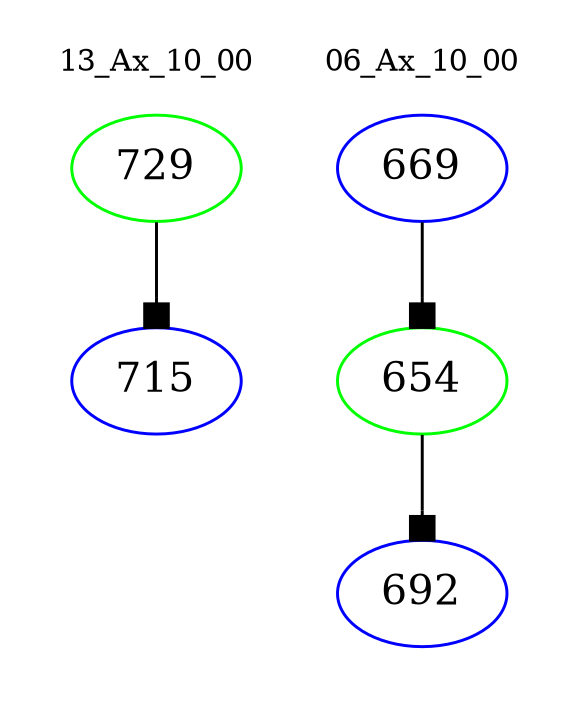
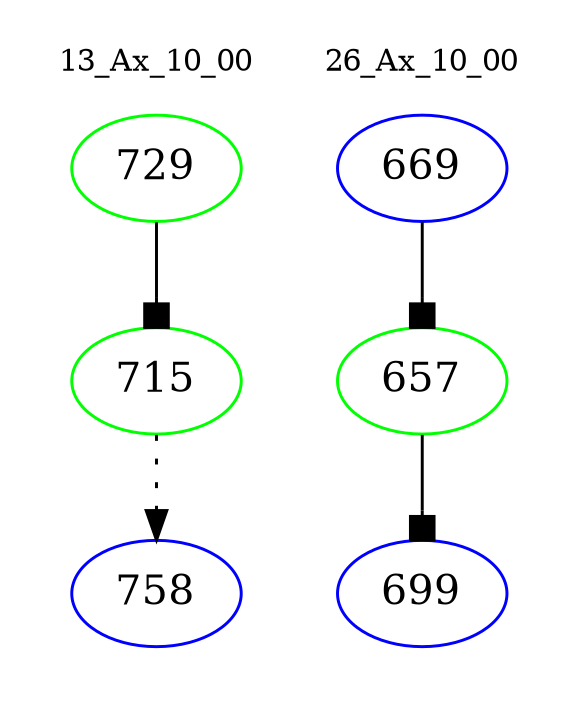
cluster "06_Ax_10_00": label "06_Ax_10_00" -> "26_Ax_10_00"
node "715": color blue -> green
node "654": label "654" -> "657"
node "758": added
node "692": label "692" -> "699"
